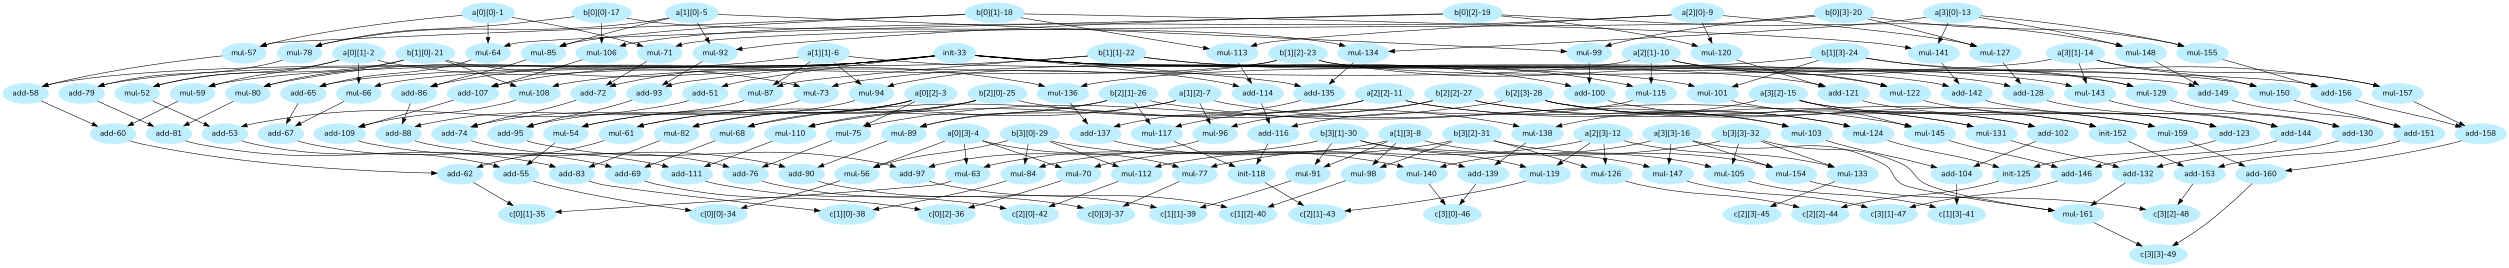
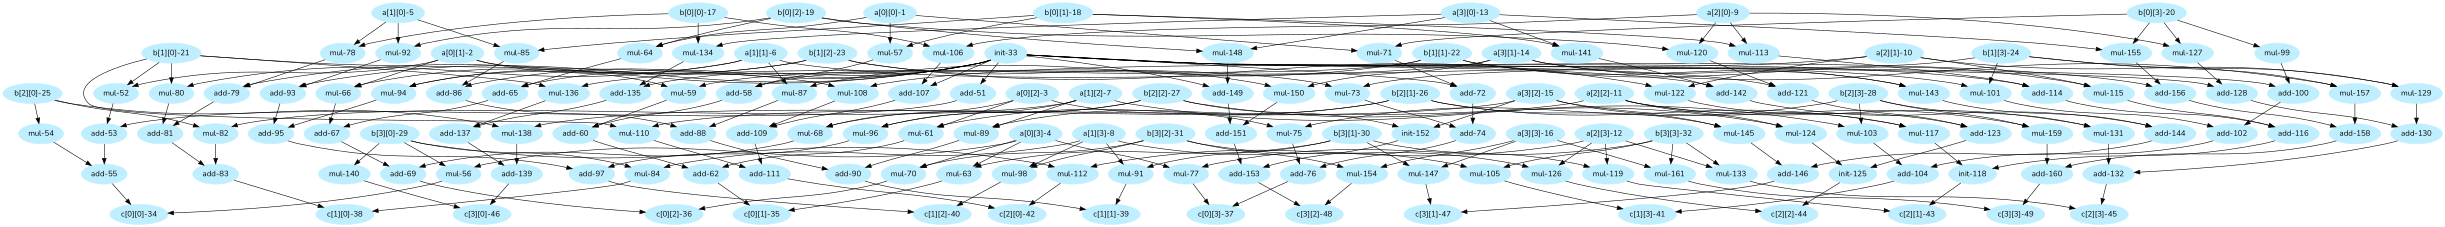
edge "a[1][0]-5" -> "mul-99": removed
edge "a[0][2]-3" -> "mul-54": removed
edge "b[2][0]-25" -> "mul-110": now "b[1][0]-21" -> "mul-110"
edge "a[3][3]-16" -> "mul-140": removed
edge "add-132" -> "mul-161": now "add-132" -> "c[2][3]-45"
